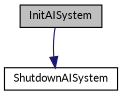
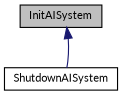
edge "InitAISystem" -> "ShutdownAISystem": reversed
